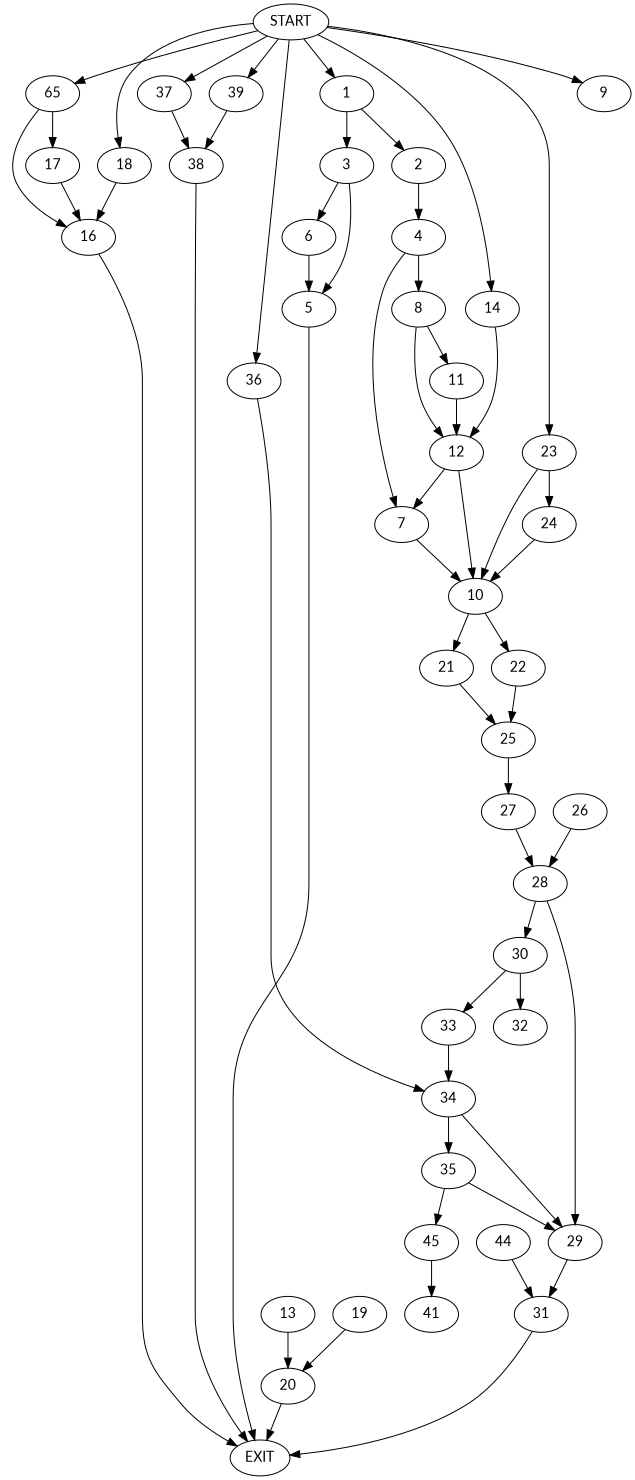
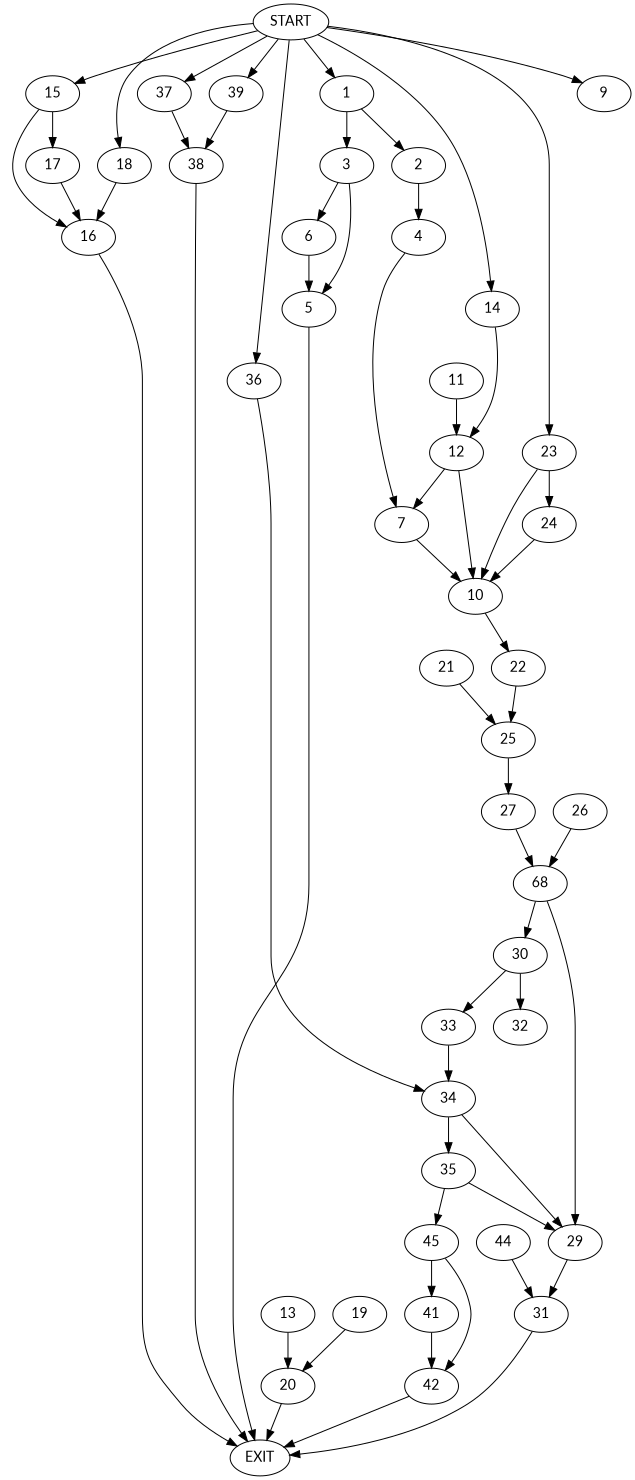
node "65": label "65" -> "15"
node "8": removed
edge "10" -> "21": removed
node "28": label "28" -> "68"
node "42": added
